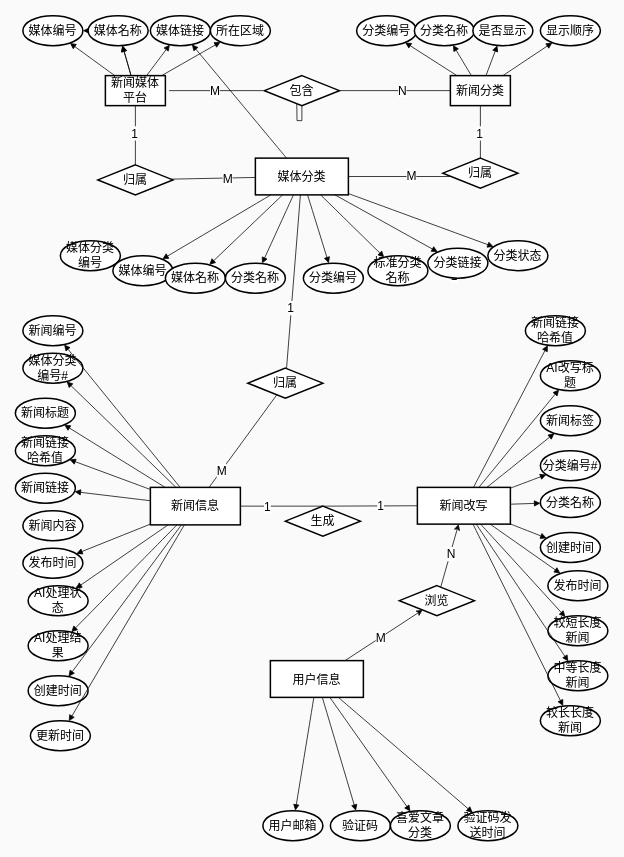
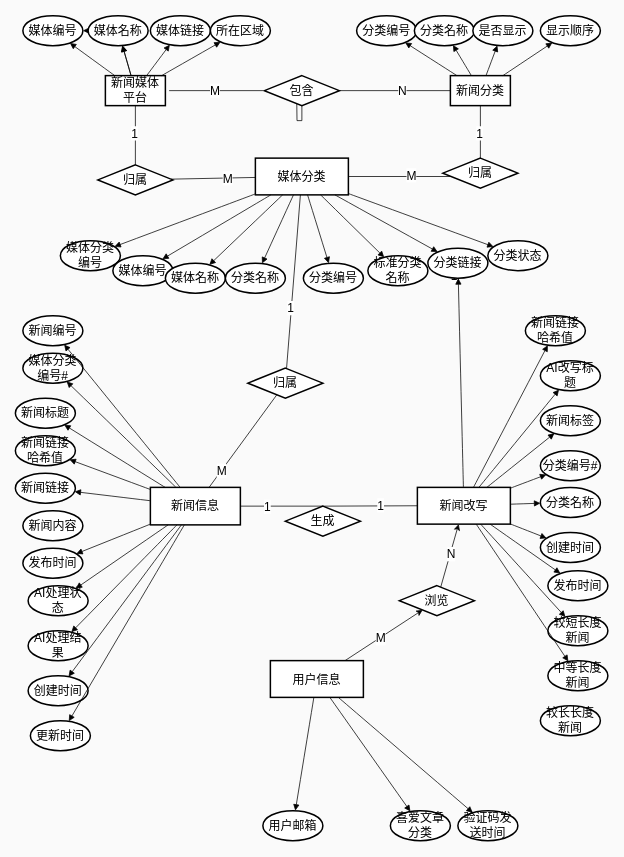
edge "媒体分类" -> "媒体链接": now "媒体分类" -> "媒体分类编号"
edge "新闻改写" -> "较长长度新闻": now "新闻改写" -> "分类链接"
edge "用户信息" -> "验证码": removed
node "验证码": removed
